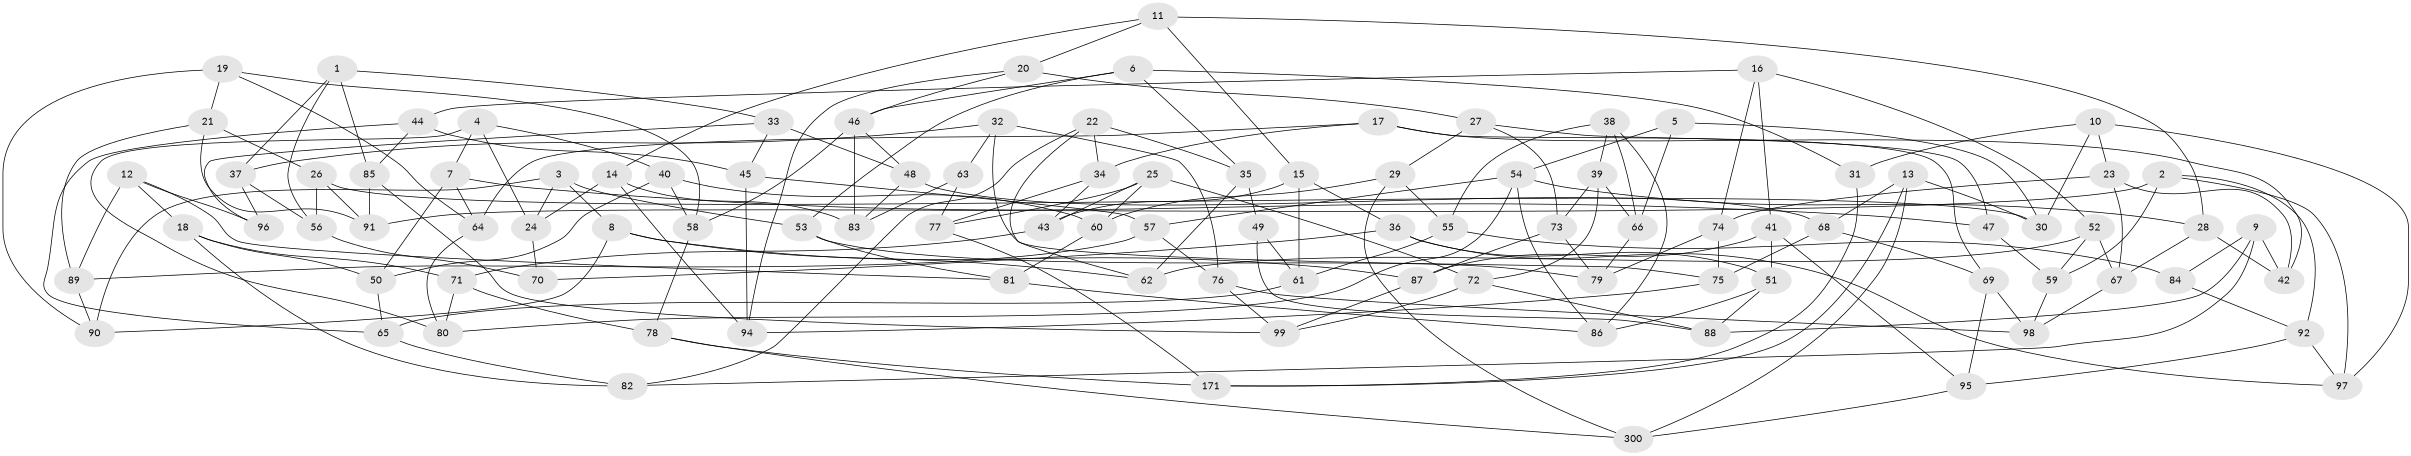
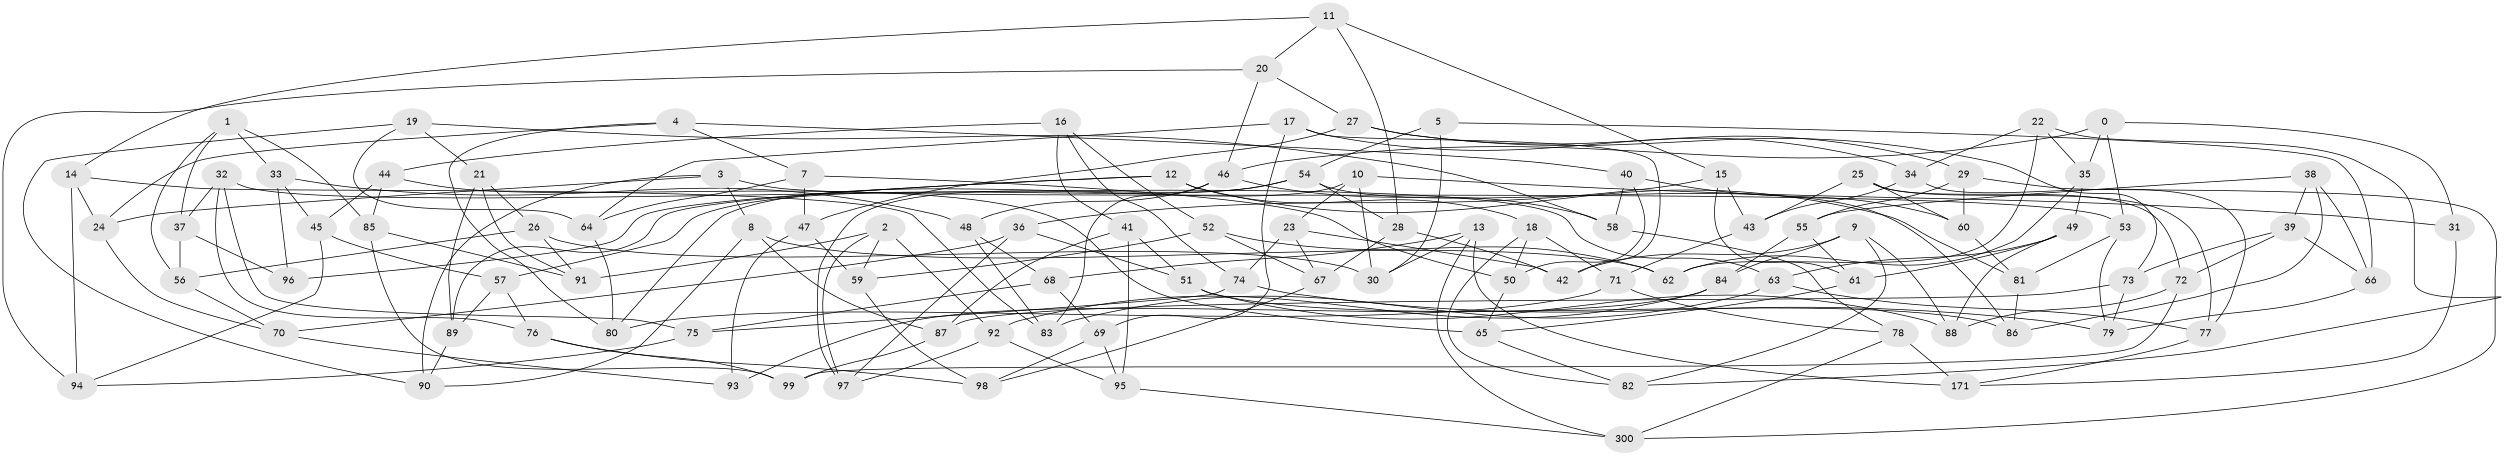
node "6": label "6" -> "0"
edge "49" -- "63": added
node "93": added
